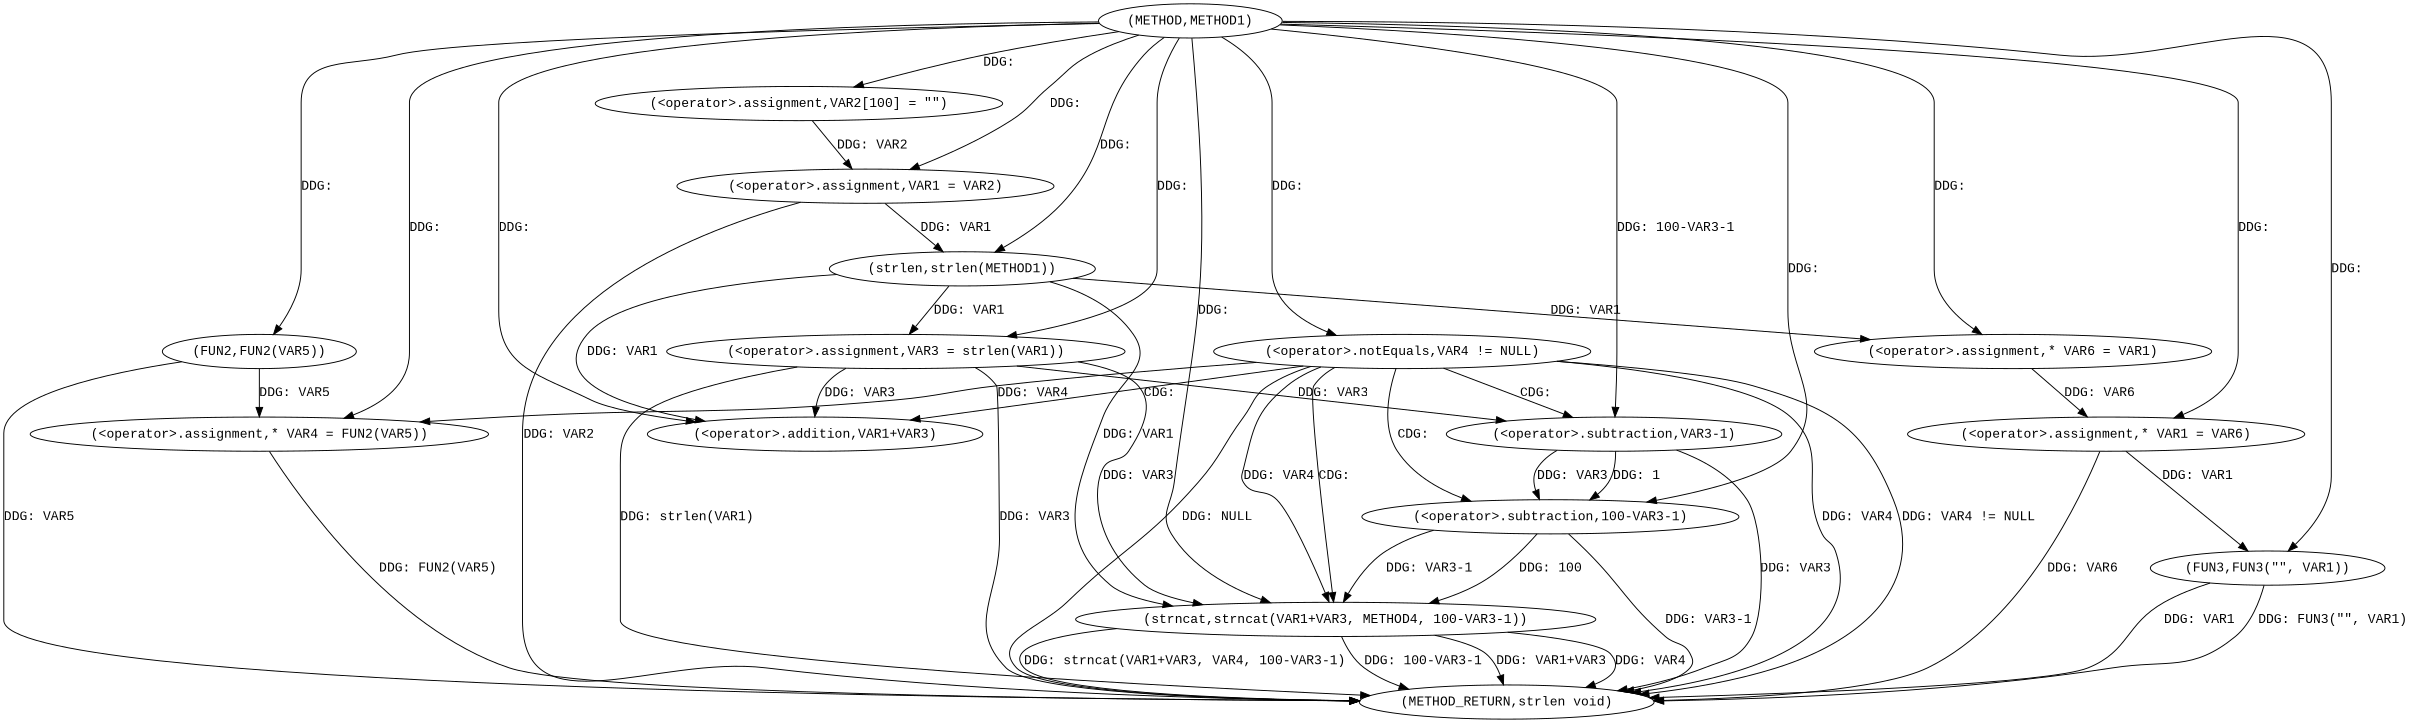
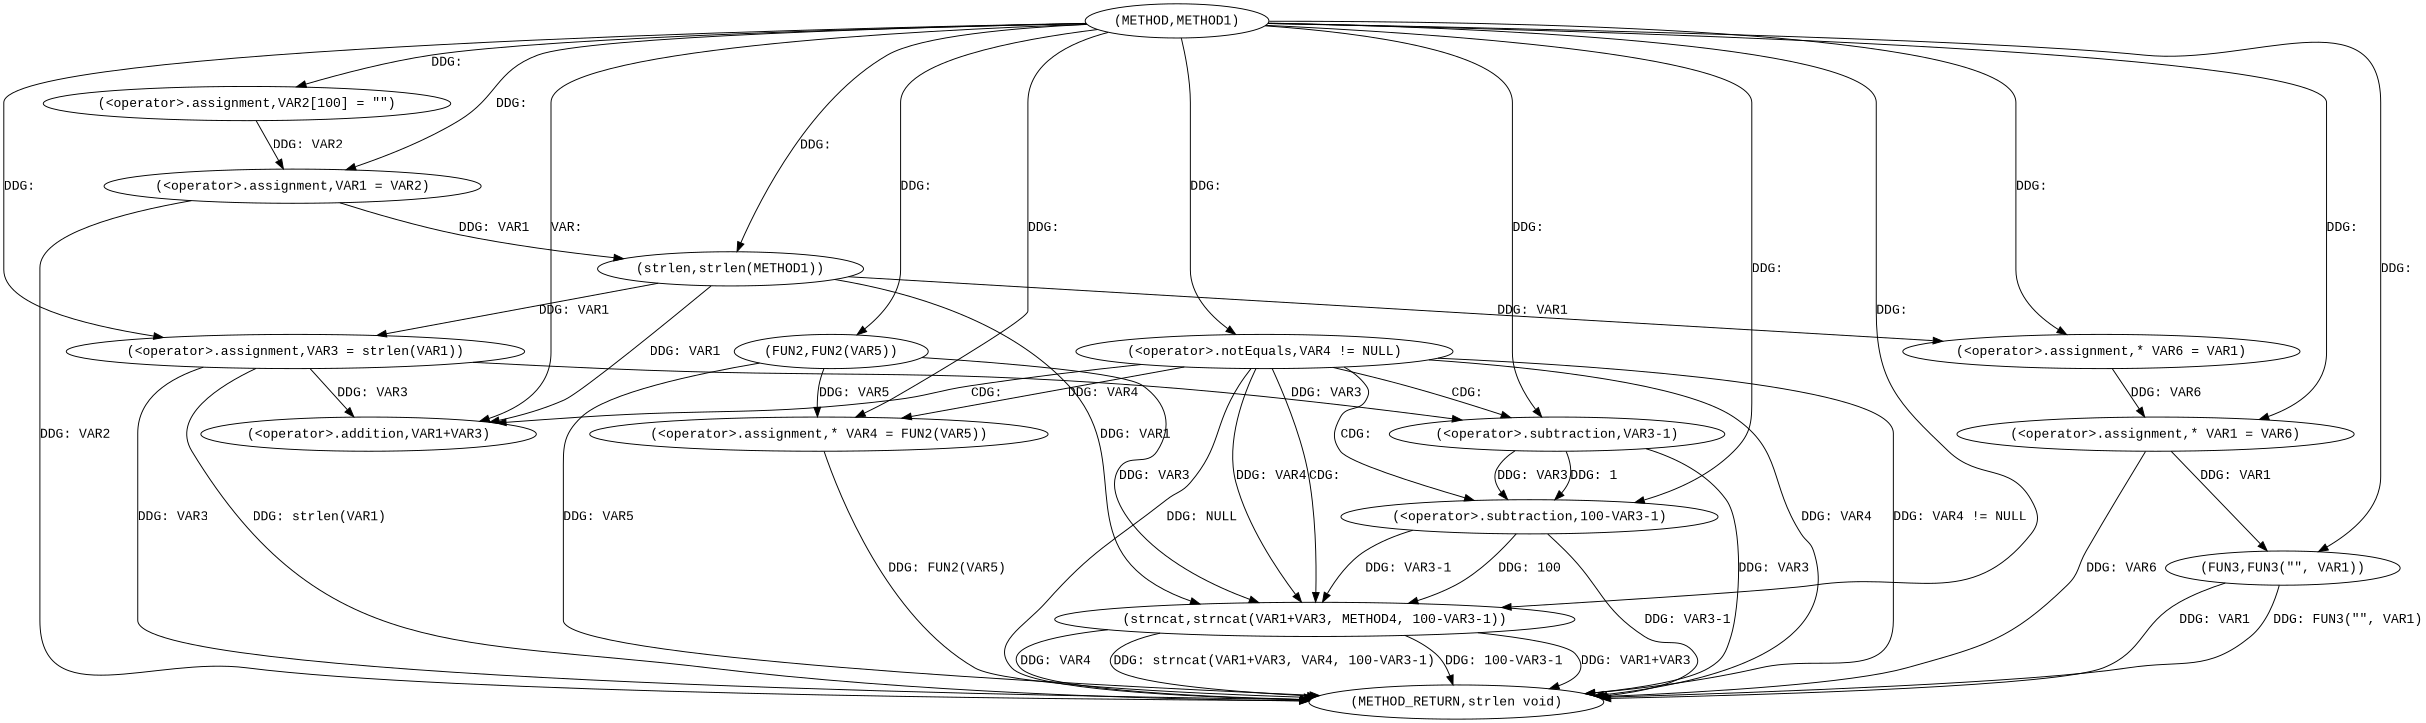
edge "(METHOD,METHOD1)" -> "(<operator>.addition,VAR1+VAR3)": label "DDG: " -> "VAR: "
edge "(METHOD,METHOD1)" -> "(<operator>.subtraction,VAR3-1)": label "DDG: 100-VAR3-1" -> "DDG: "
edge "(<operator>.assignment,VAR3 = strlen(VAR1))" -> "(strncat,strncat(VAR1+VAR3, METHOD4, 100-VAR3-1))": now "(FUN2,FUN2(VAR5))" -> "(strncat,strncat(VAR1+VAR3, METHOD4, 100-VAR3-1))"
